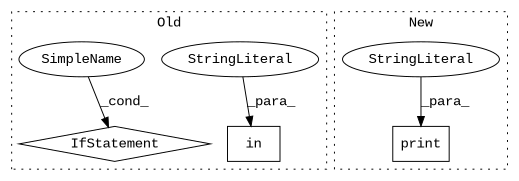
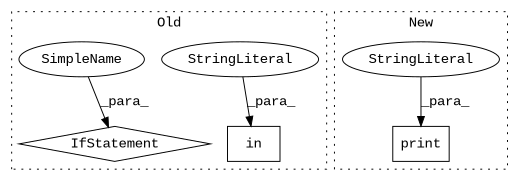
edge "SimpleName" -> "IfStatement": label "_cond_" -> "_para_"
